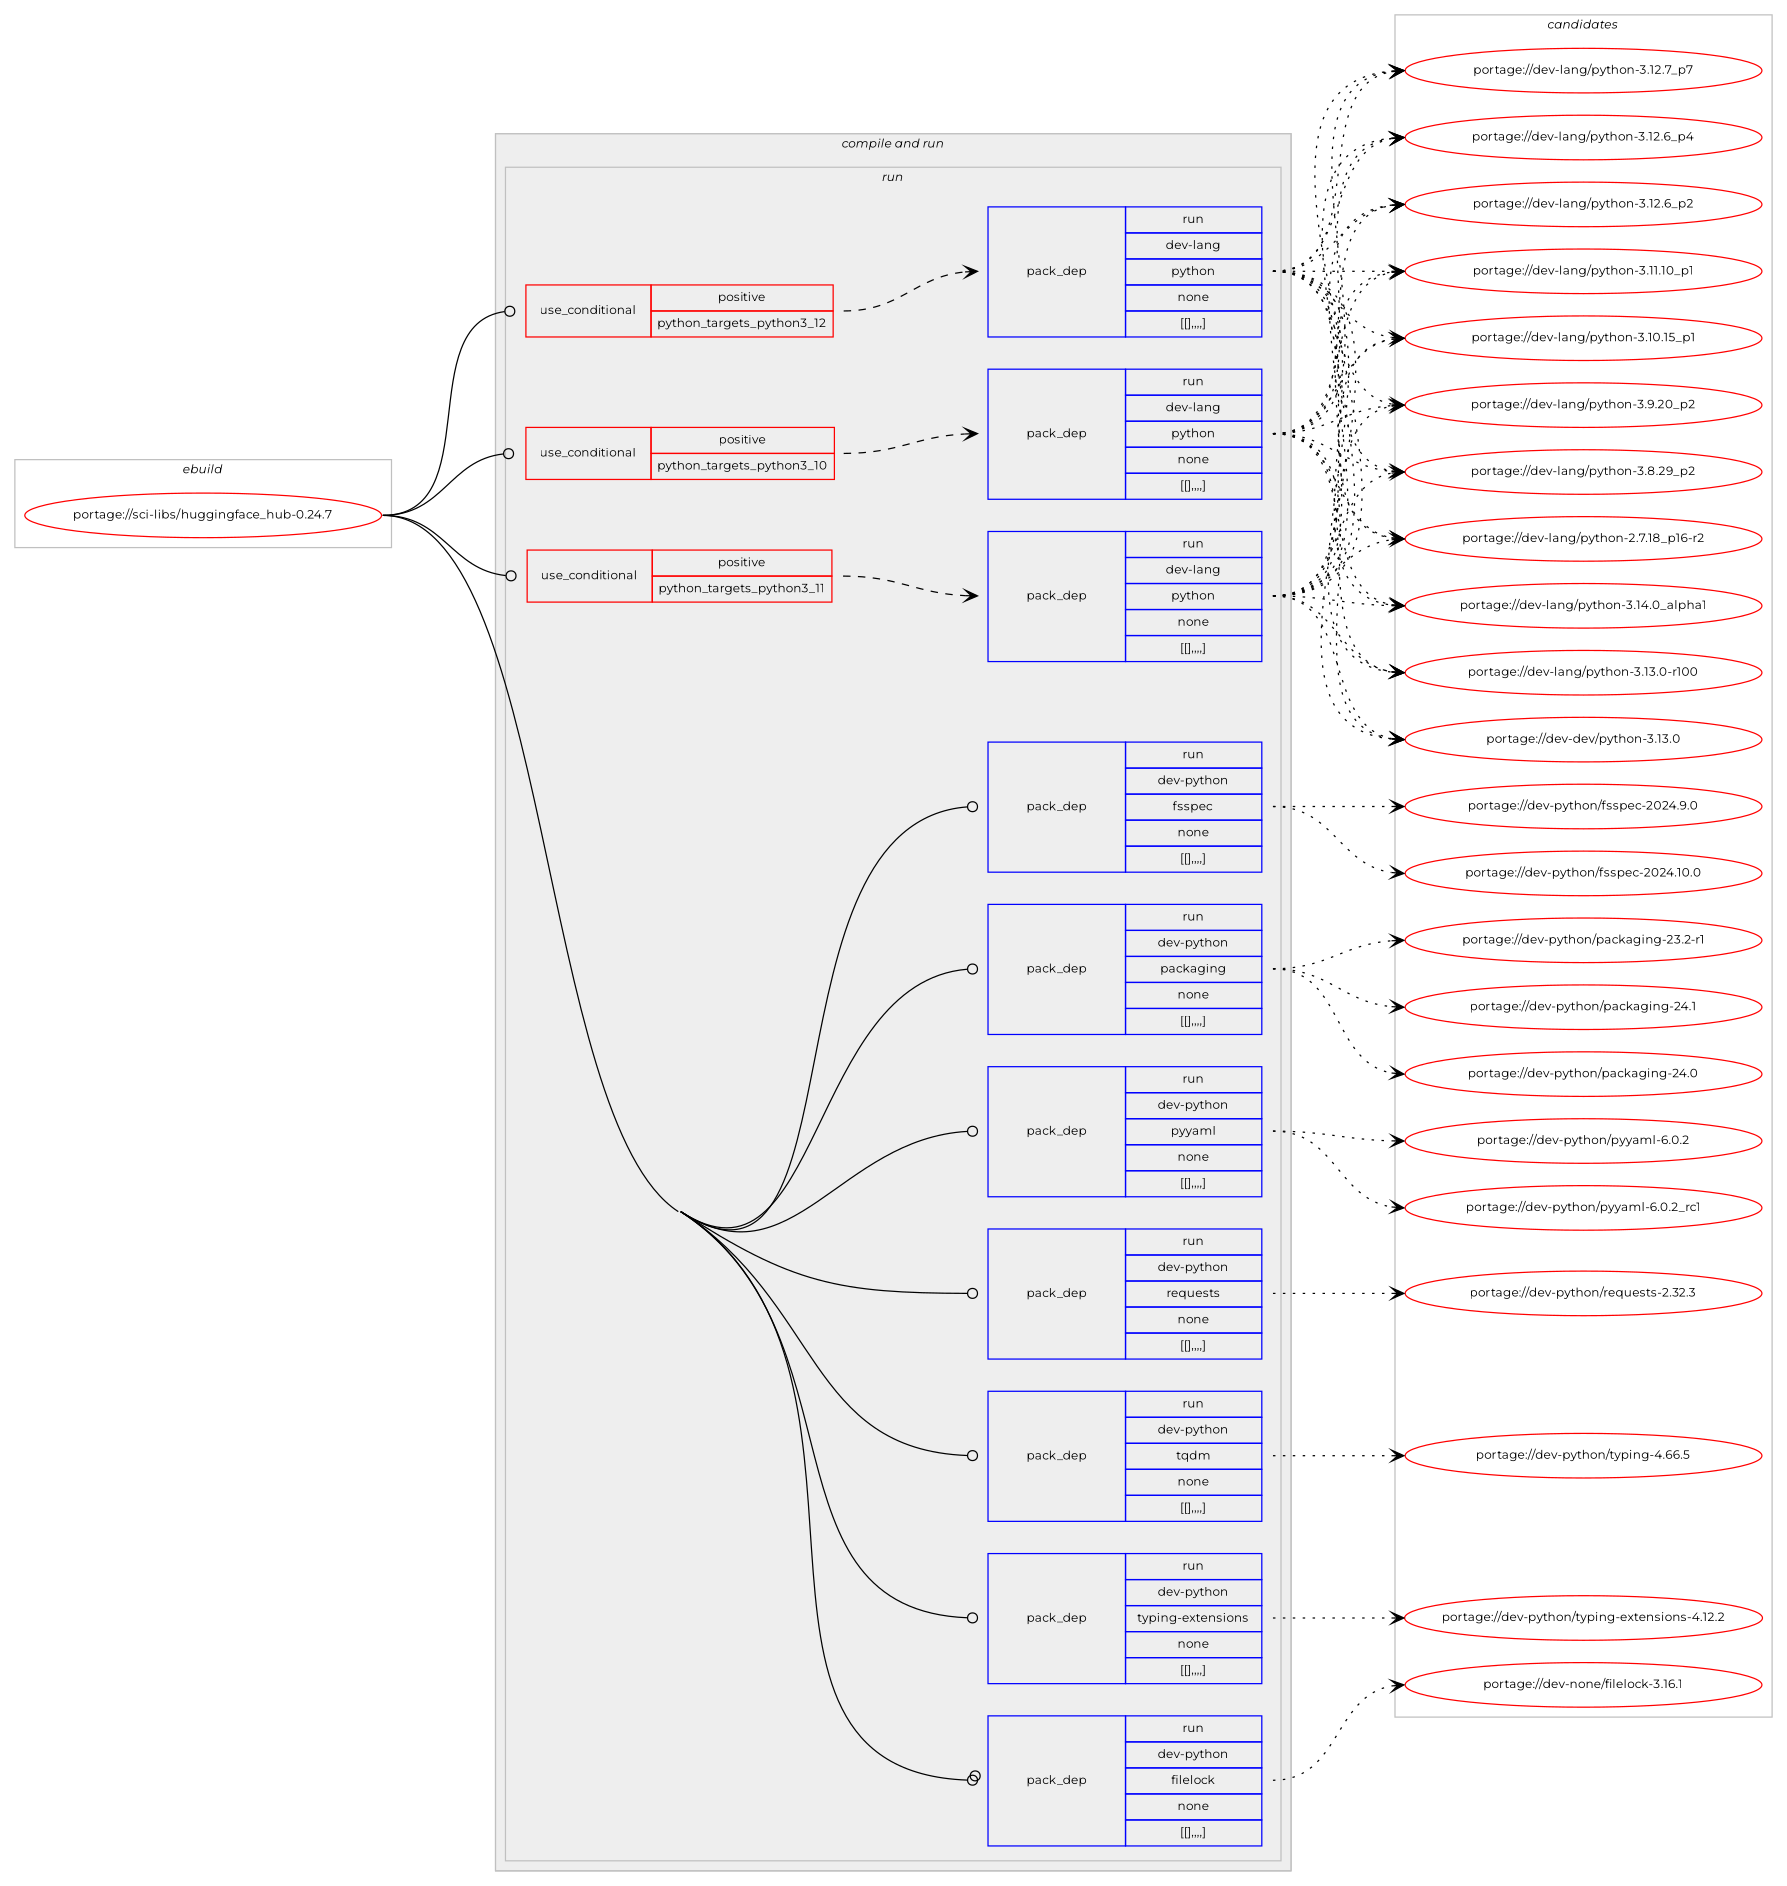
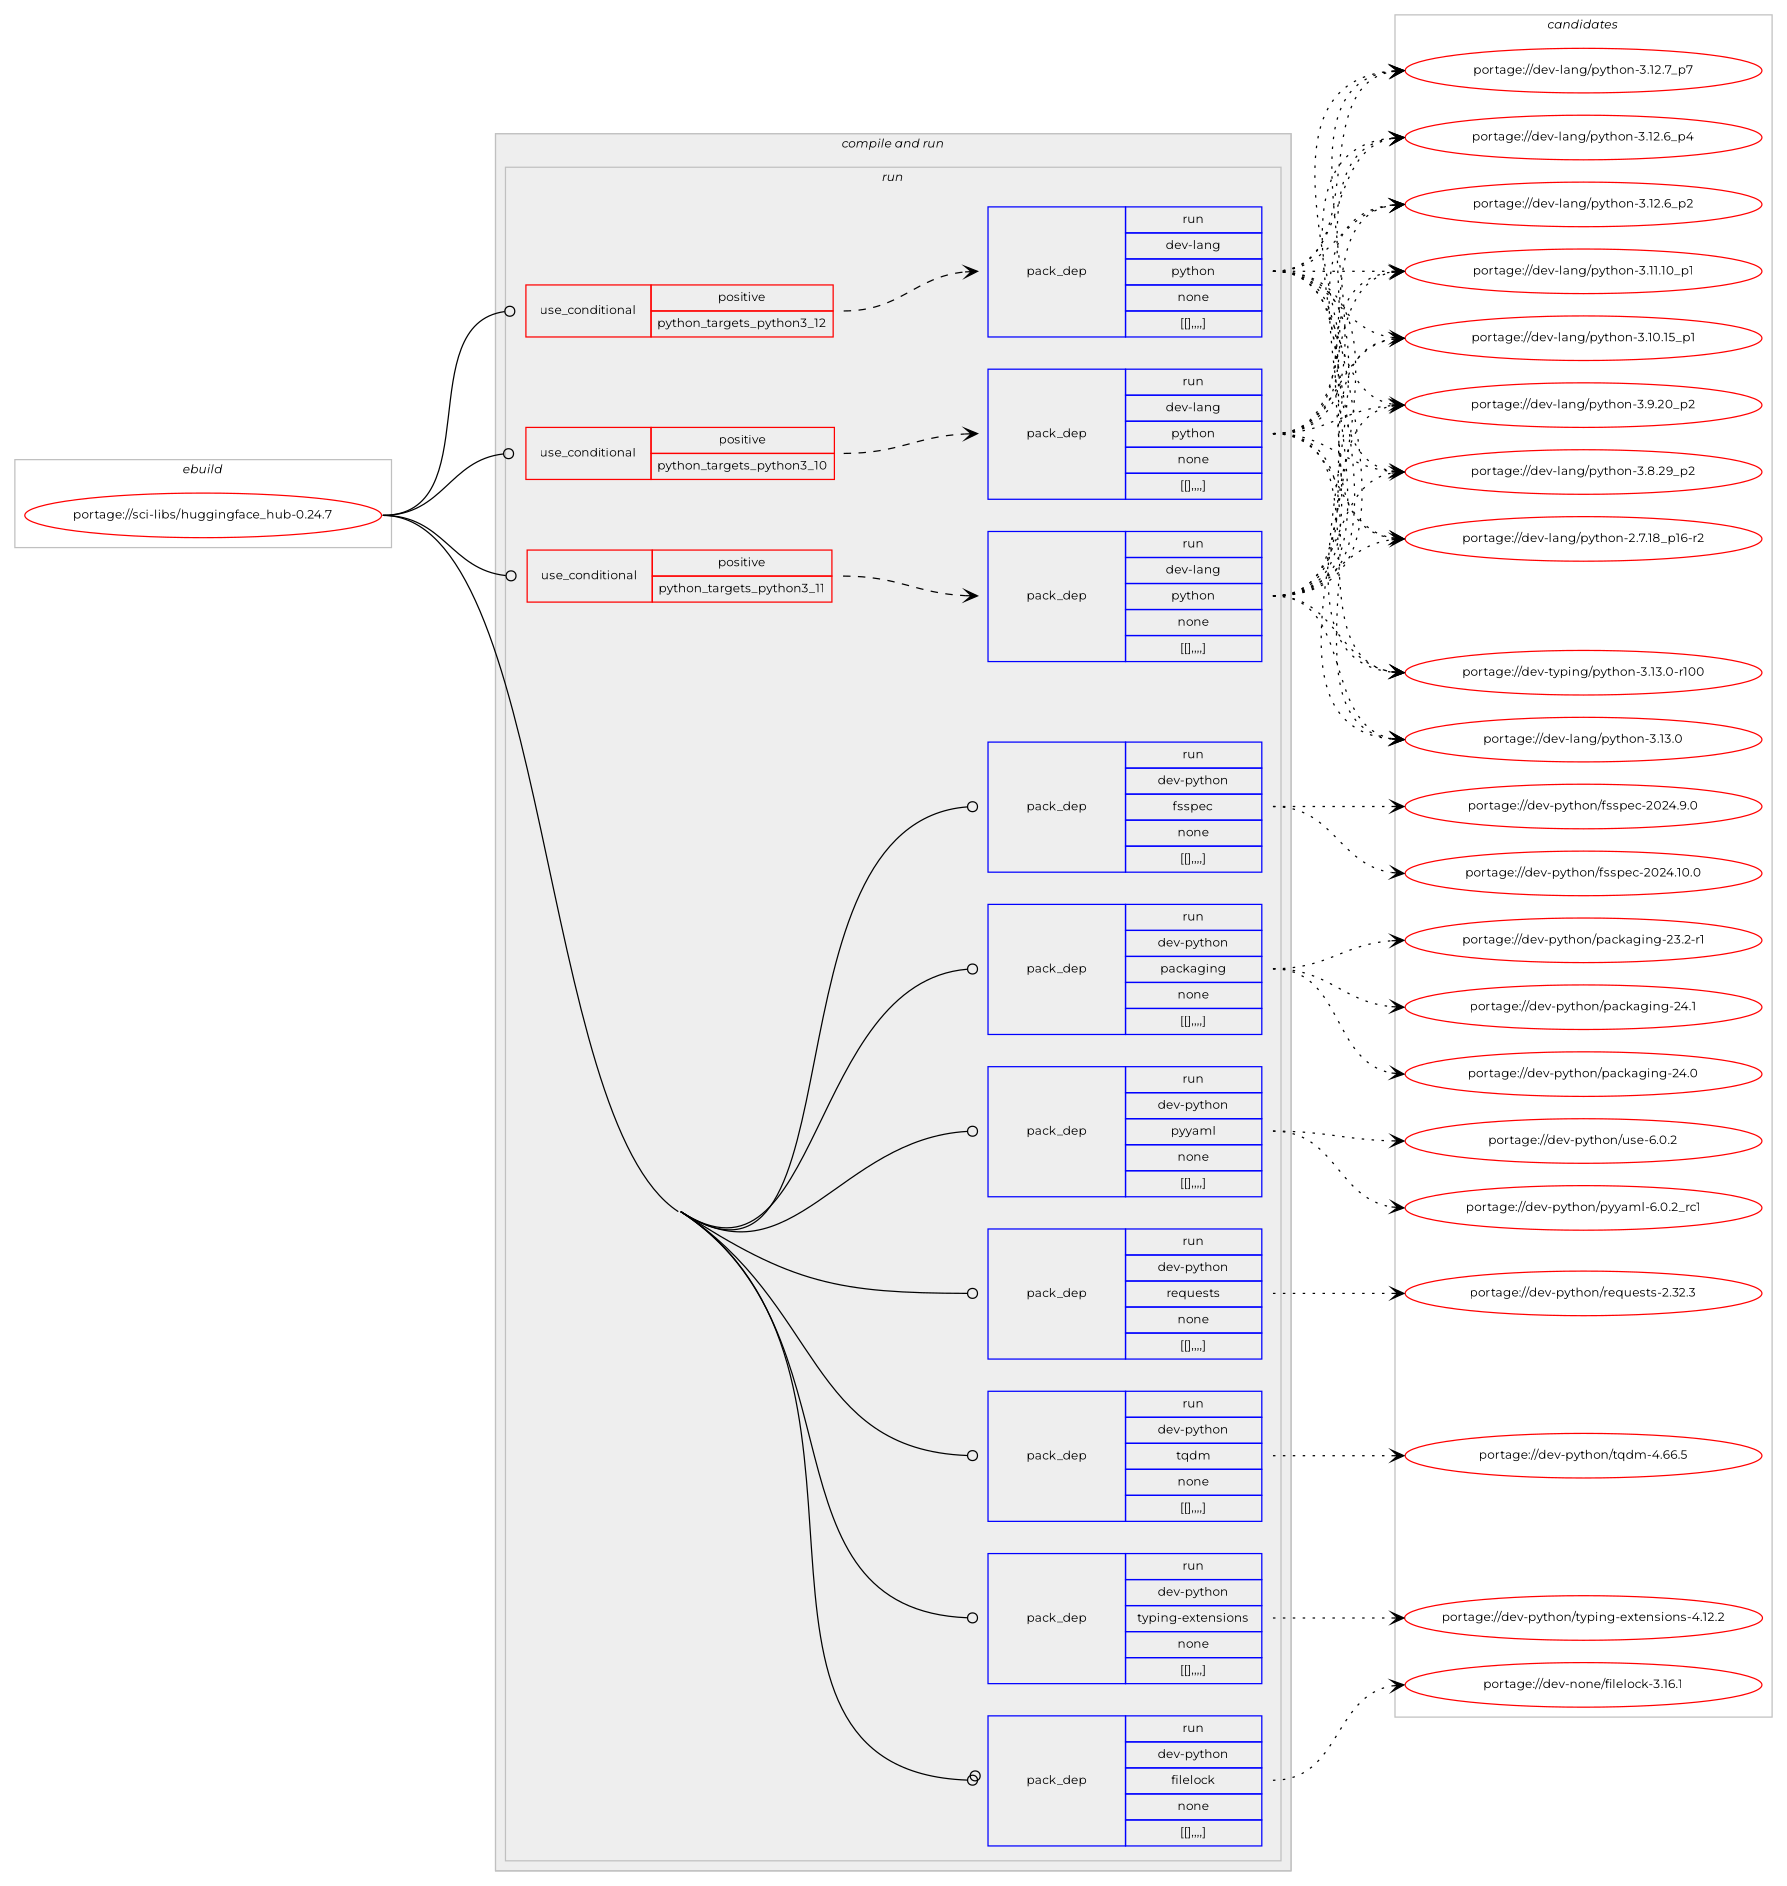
node "portage://dev-lang/python-3.14.0_alpha1": removed
node "portage://dev-lang/python-3.13.0-r100": label "portage://dev-lang/python-3.13.0-r100" -> "portage://dev-typing/python-3.13.0-r100"
node "portage://dev-dev/python-3.13.0": label "portage://dev-dev/python-3.13.0" -> "portage://dev-lang/python-3.13.0"
node "portage://dev-python/pyyaml-6.0.2": label "portage://dev-python/pyyaml-6.0.2" -> "portage://dev-python/use-6.0.2"
node "portage://dev-python/typing-4.66.5": label "portage://dev-python/typing-4.66.5" -> "portage://dev-python/tqdm-4.66.5"
